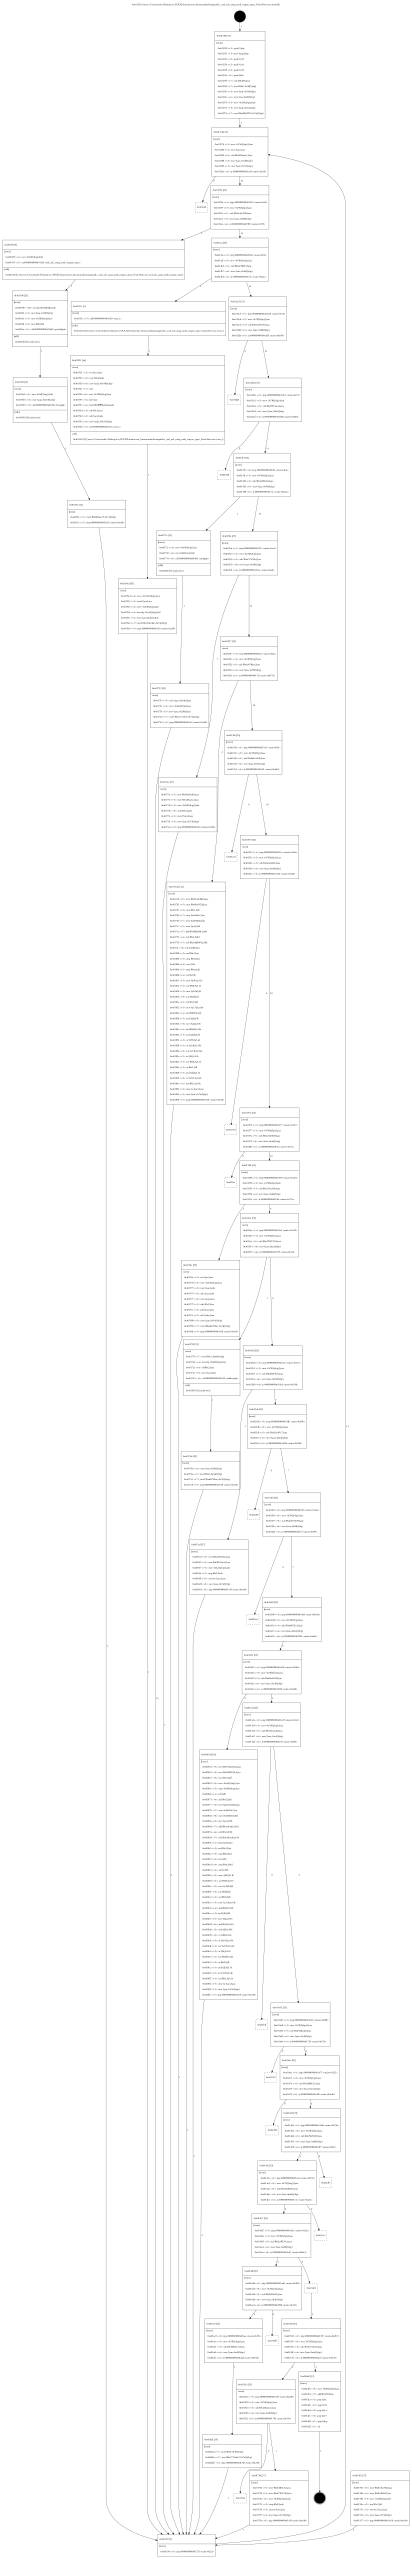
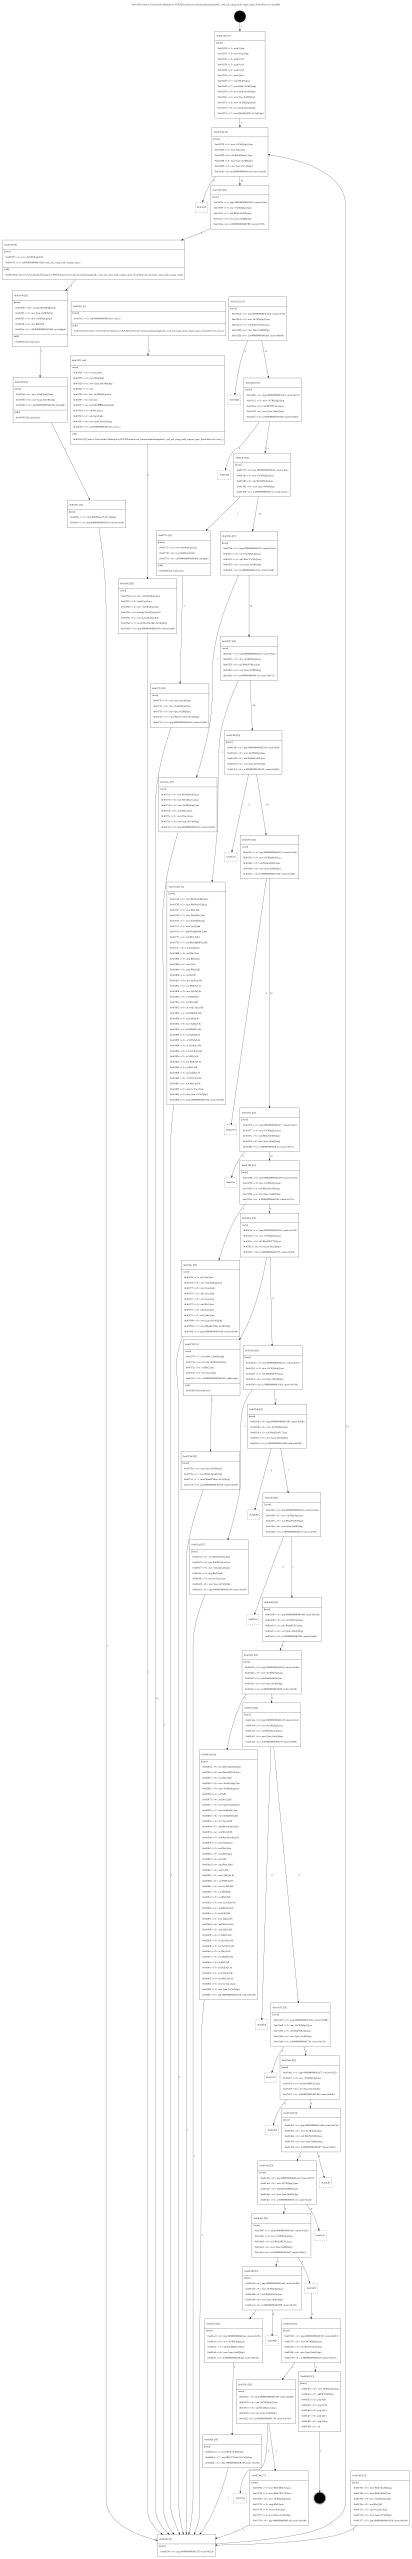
node "0x4012aa [25]": removed
